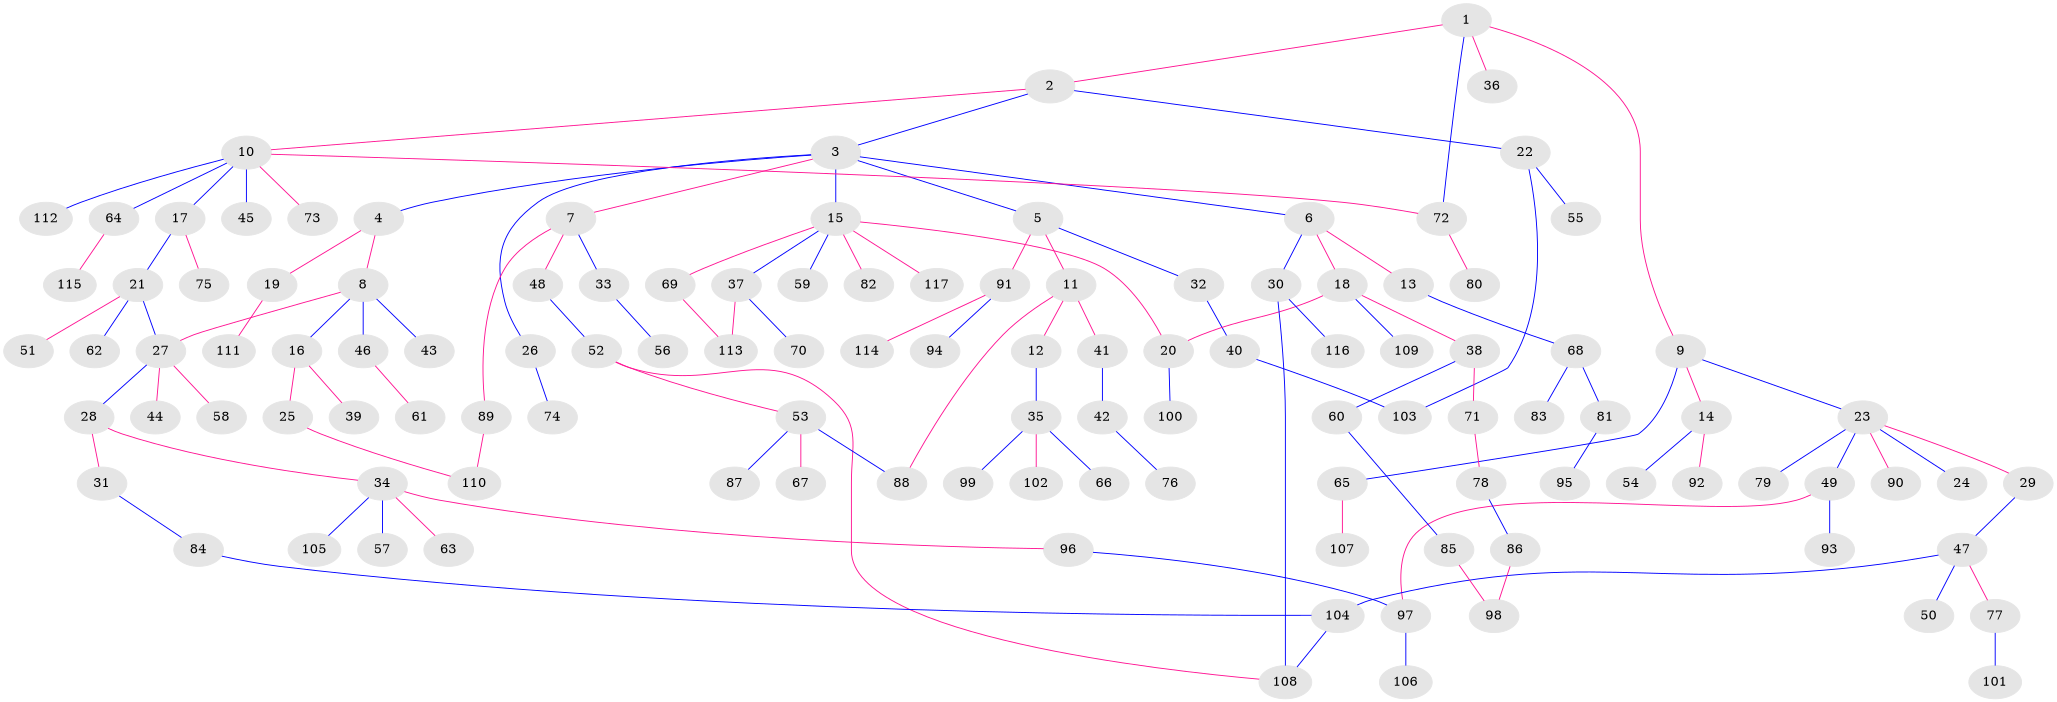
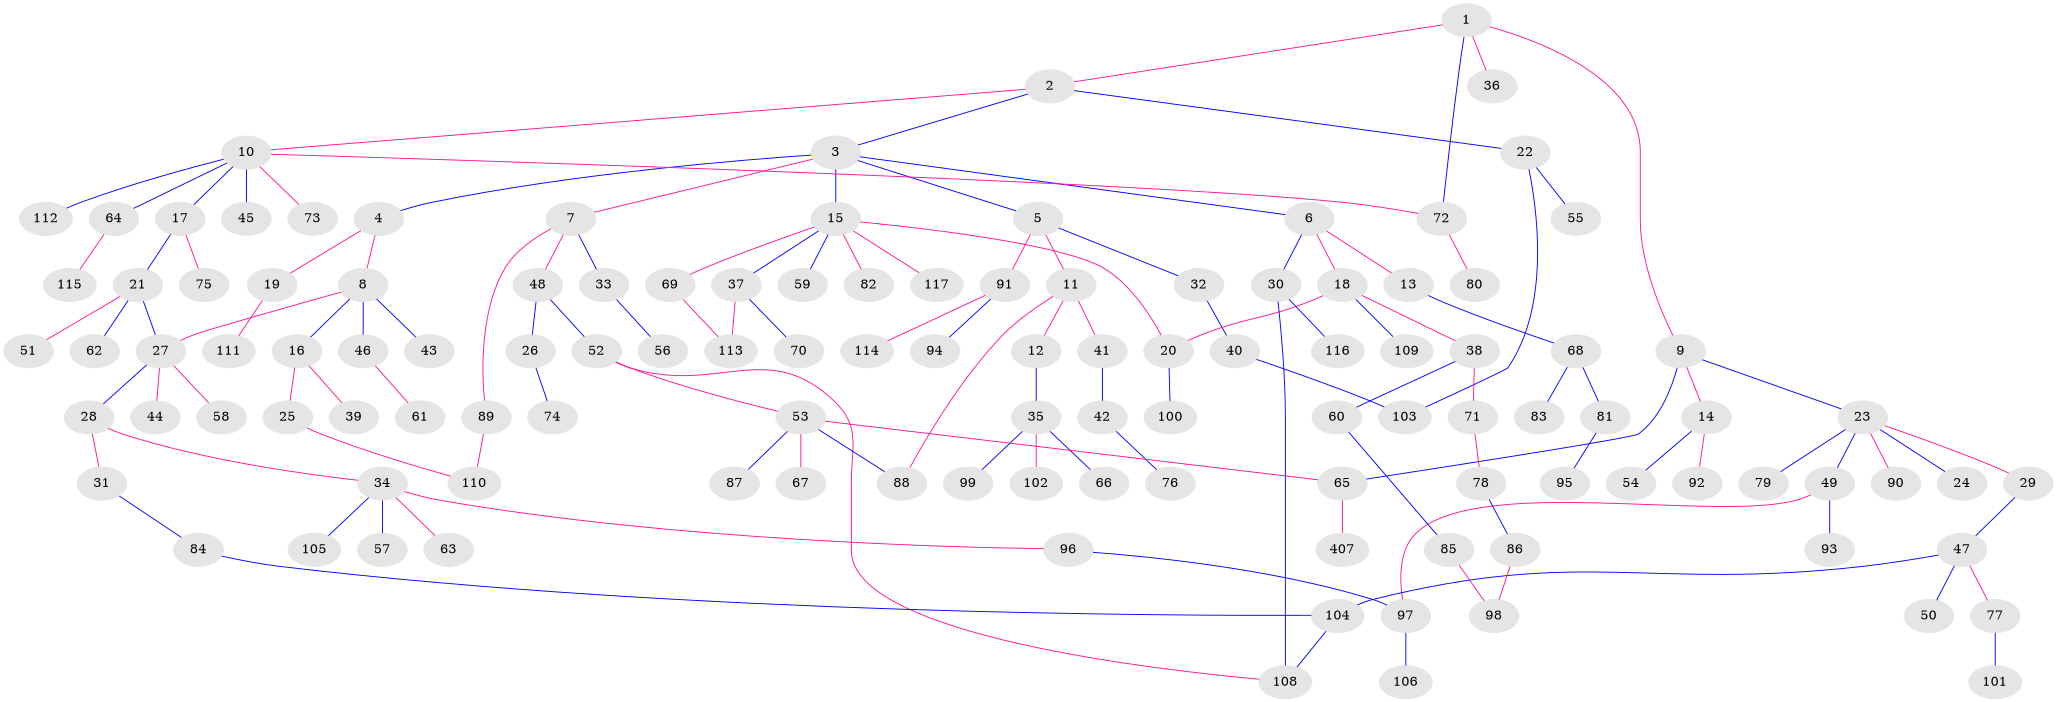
edge "3" -- "26": now "48" -- "26"
edge "53" -- "65": added
node "107": label "107" -> "407"
